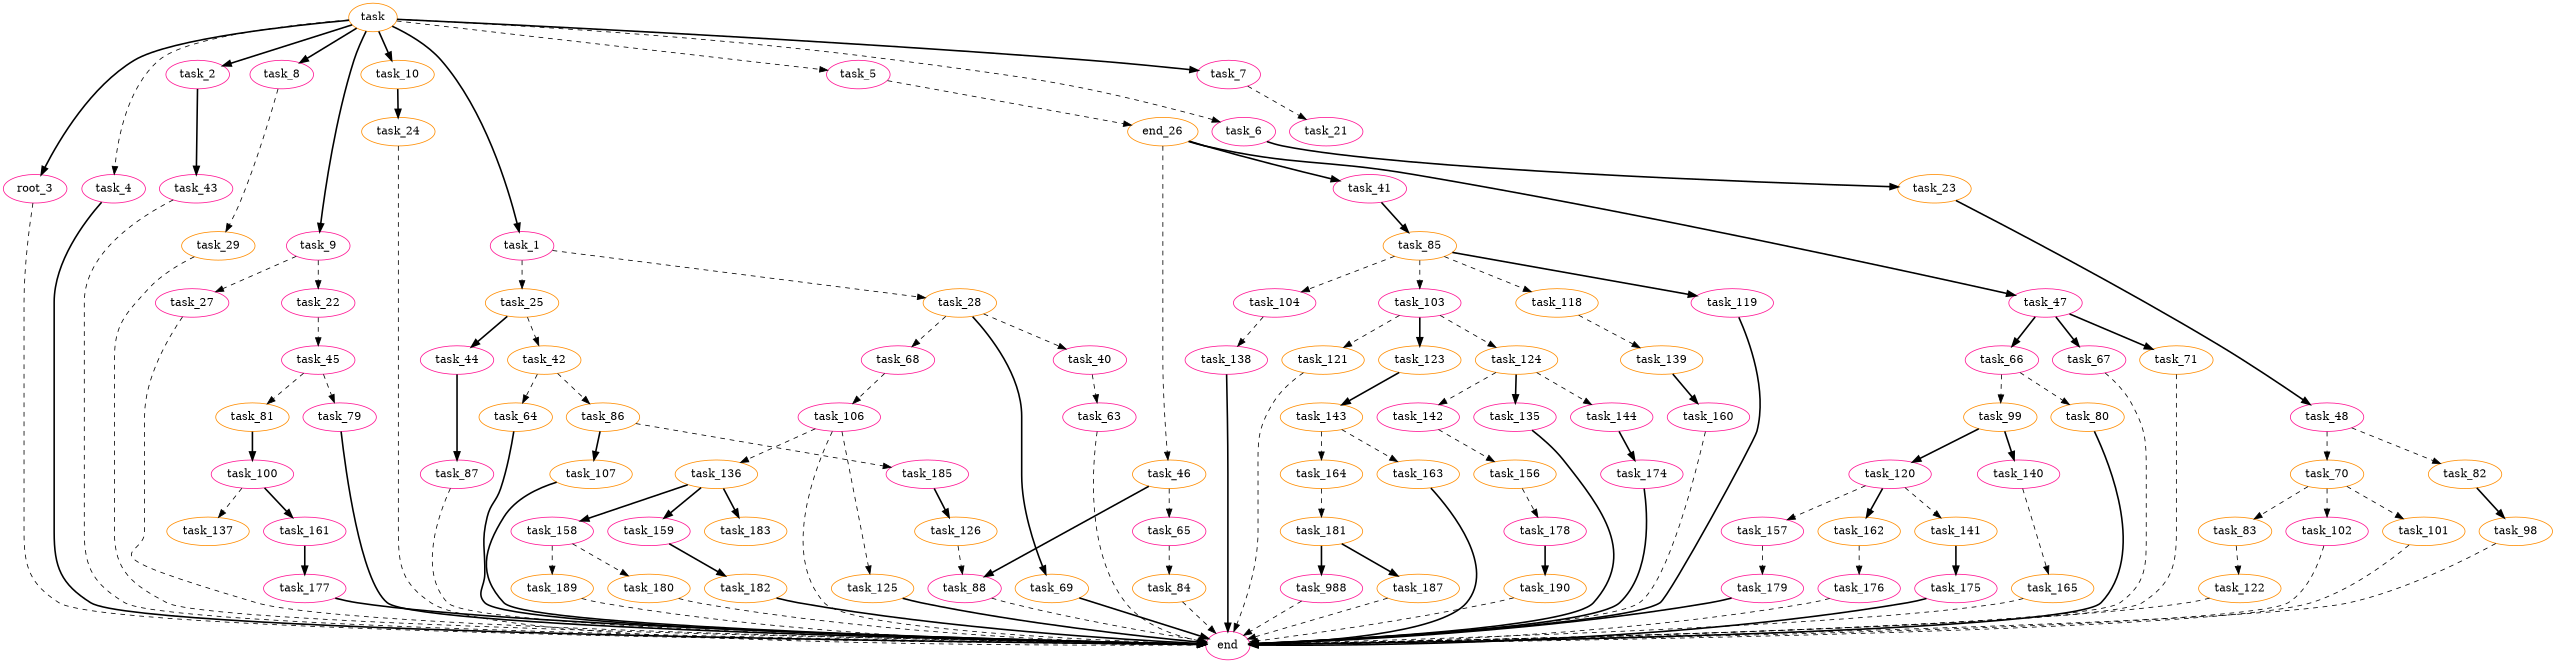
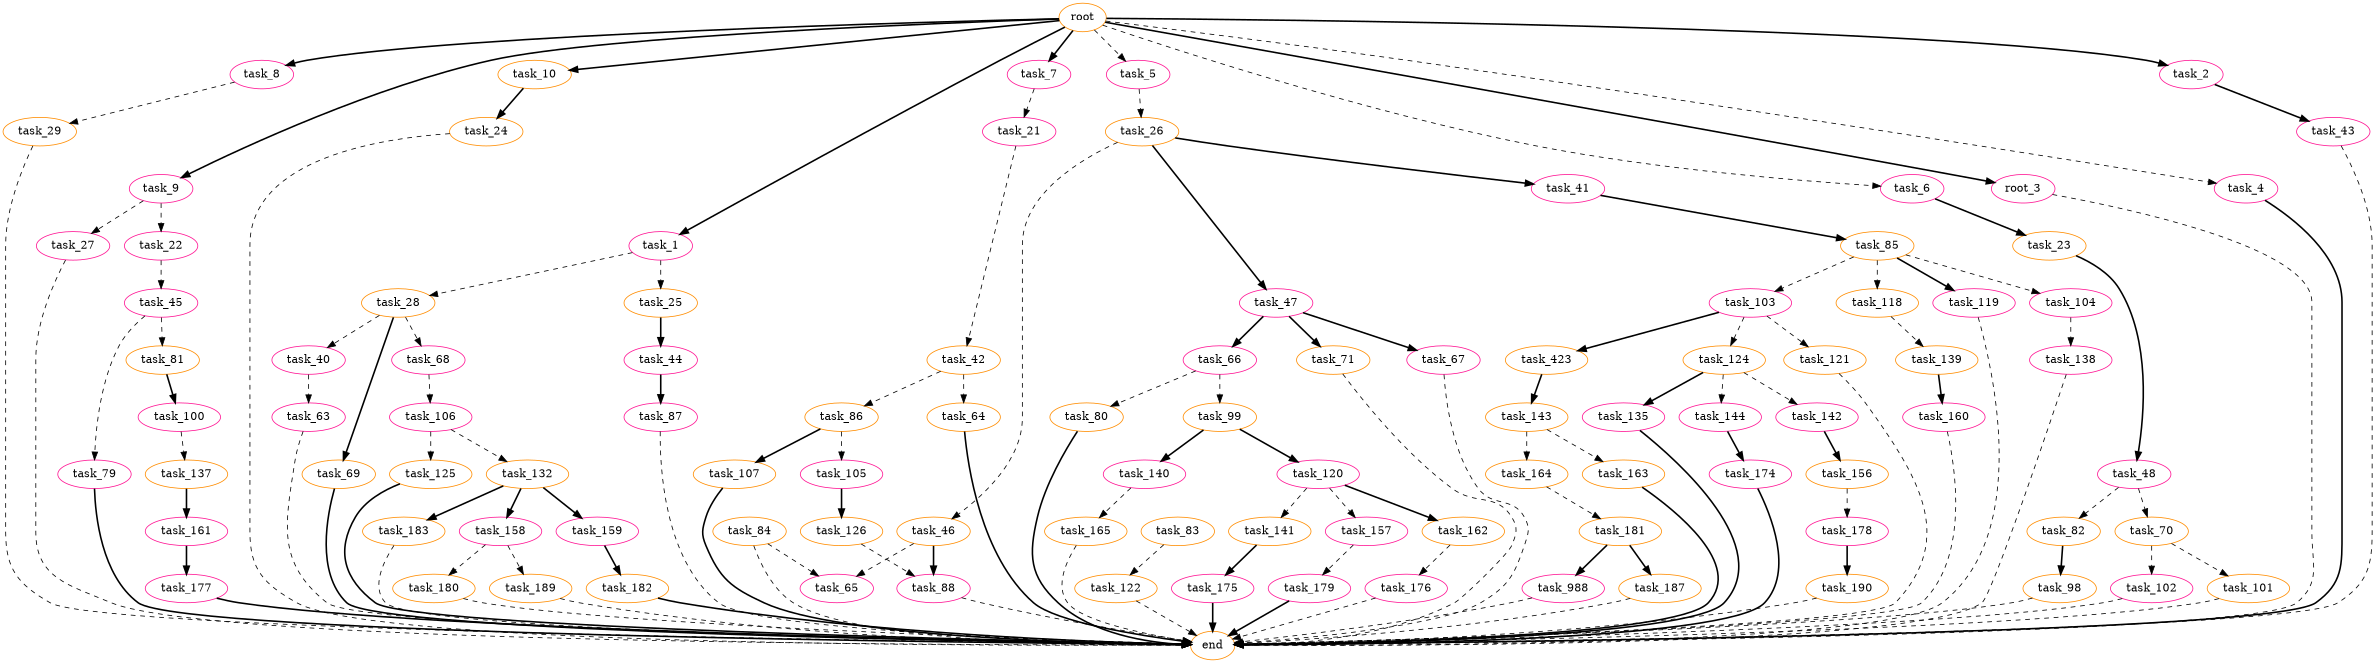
node "task": label "task" -> "root"
node "end_26": label "end_26" -> "task_26"
edge "task_25" -> "task_42": now "task_21" -> "task_42"
node "task_123": label "task_123" -> "task_423"
edge "task_142" -> "task_156": style dashed -> bold
node "task_136": label "task_136" -> "task_132"
node "task_185": label "task_185" -> "task_105"
edge "task_138" -> "end": style bold -> dashed
edge "task_100" -> "task_161": now "task_137" -> "task_161"
edge "task_70" -> "task_83": removed
edge "task_65" -> "task_84": reversed
edge "task_119" -> "end": style bold -> dashed
edge "task_106" -> "end": now "task_183" -> "end"
node "end": color deeppink -> darkorange
